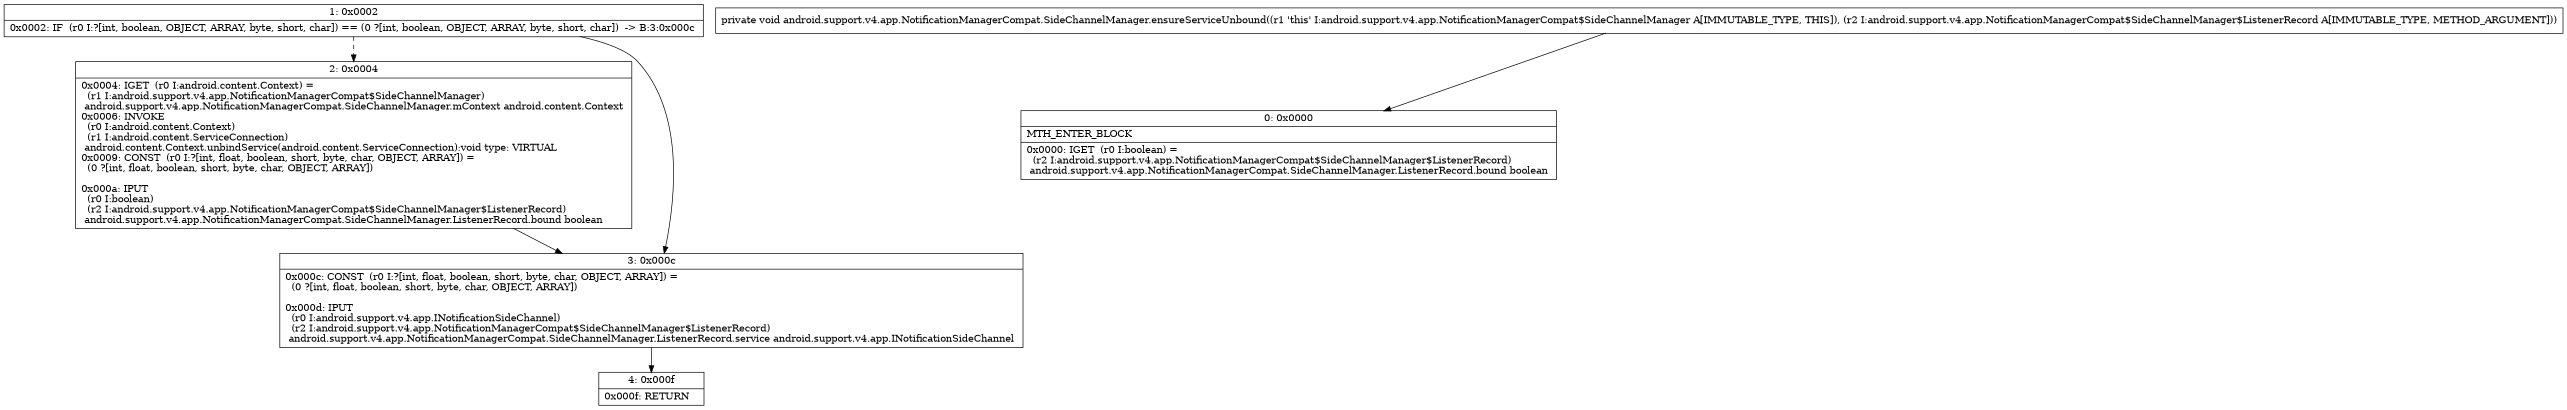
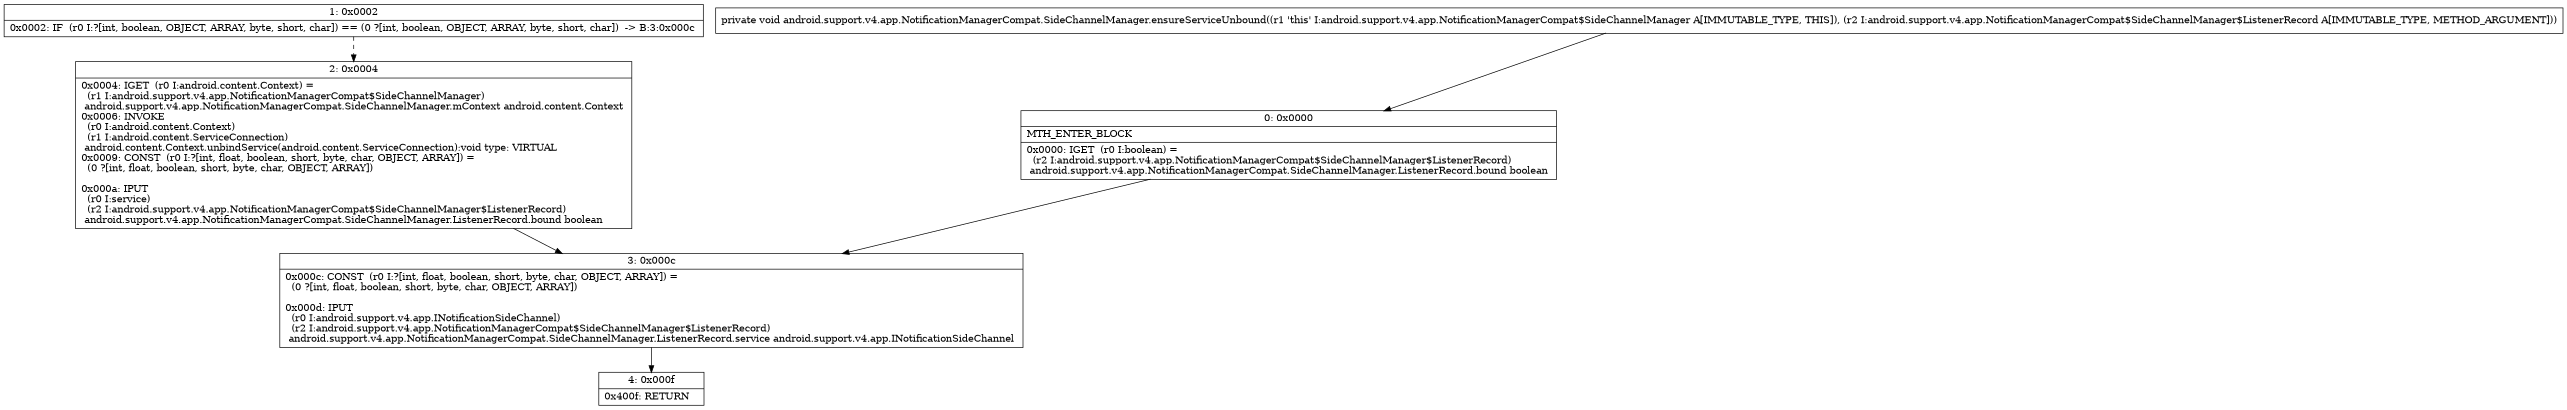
edge "1: 0x0002" -> "3: 0x000c": now "0: 0x0000" -> "3: 0x000c"
node "2: 0x0004": text "(r0 I:boolean)" -> "(r0 I:service)"
node "4: 0x000f": text "0x000f: RETURN" -> "0x400f: RETURN"
